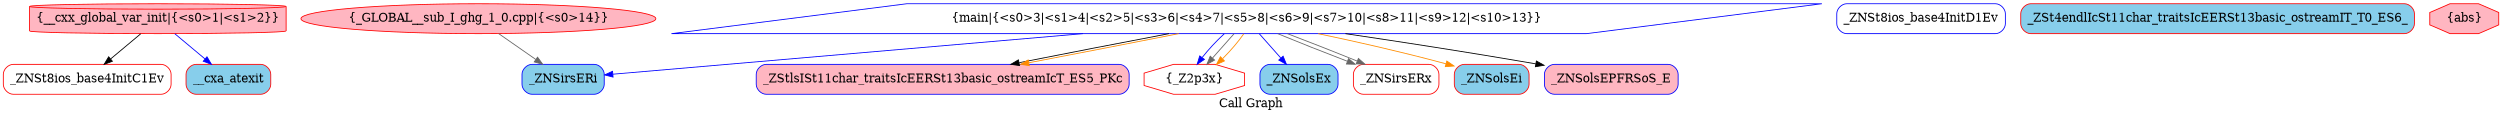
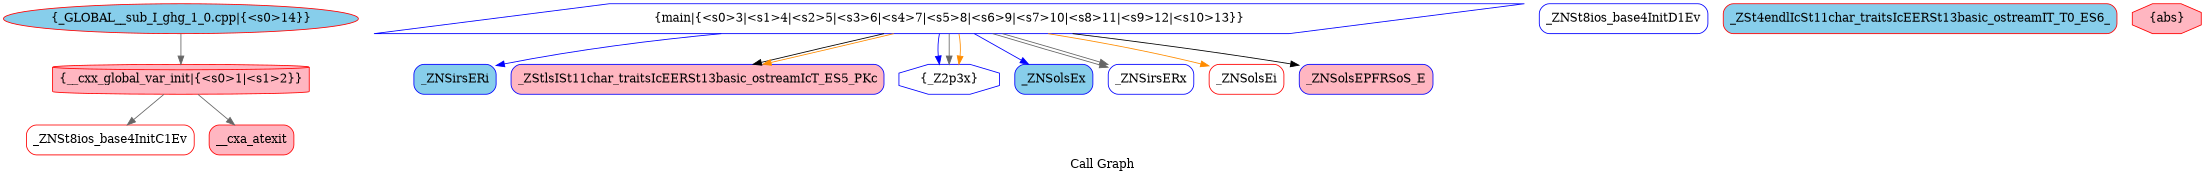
node "{_GLOBAL__sub_I_ghg_1_0.cpp|{<s0>14}}": fillcolor lightpink -> skyblue
edge "{__cxx_global_var_init|{<s0>1|<s1>2}}" -> "_ZNSt8ios_base4InitC1Ev": color black -> gray40
edge "{__cxx_global_var_init|{<s0>1|<s1>2}}" -> "__cxa_atexit": color blue -> gray40
edge "{_GLOBAL__sub_I_ghg_1_0.cpp|{<s0>14}}" -> "_ZNSirsERi": now "{_GLOBAL__sub_I_ghg_1_0.cpp|{<s0>14}}" -> "{__cxx_global_var_init|{<s0>1|<s1>2}}"
node "__cxa_atexit": fillcolor skyblue -> lightpink
node "{_Z2p3x}": color red -> blue
node "_ZNSirsERx": color red -> blue
node "_ZNSolsEi": fillcolor skyblue -> white
